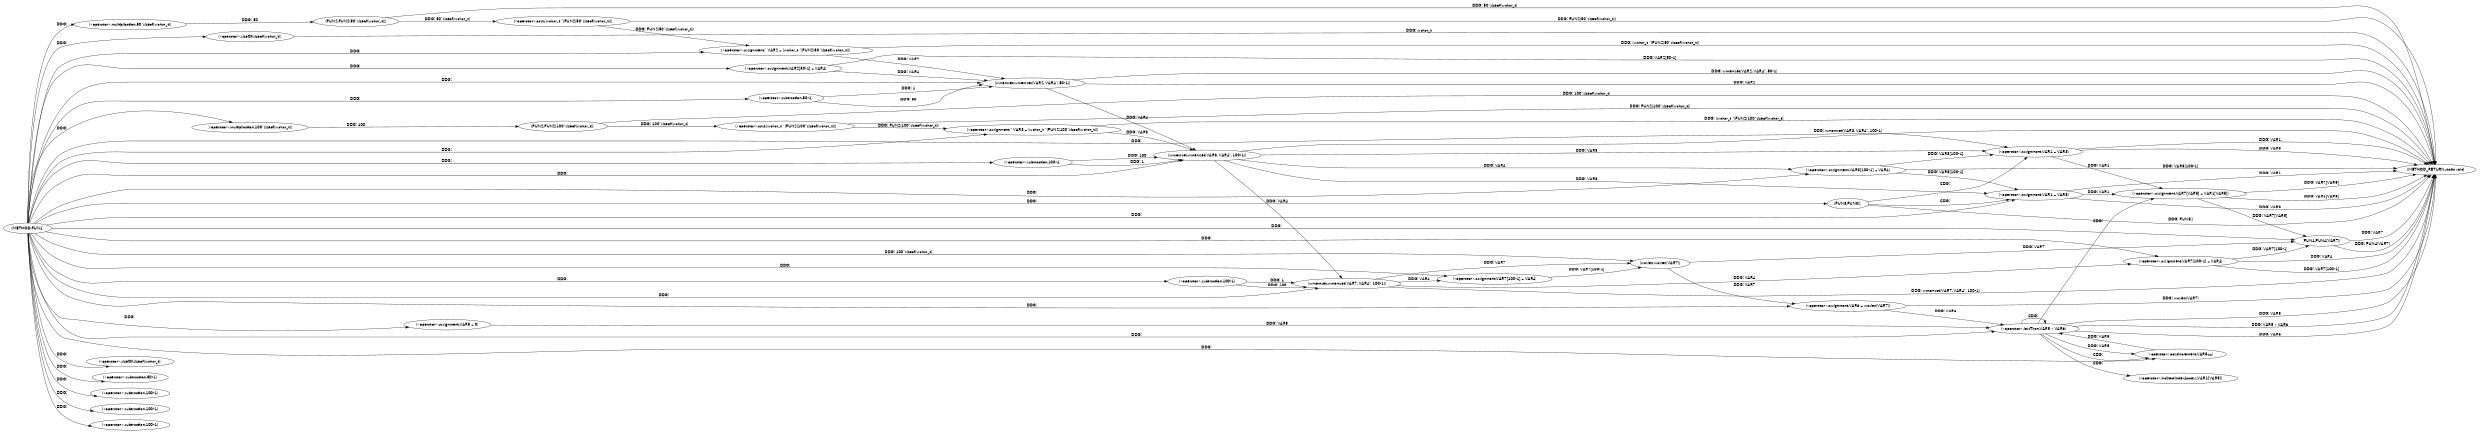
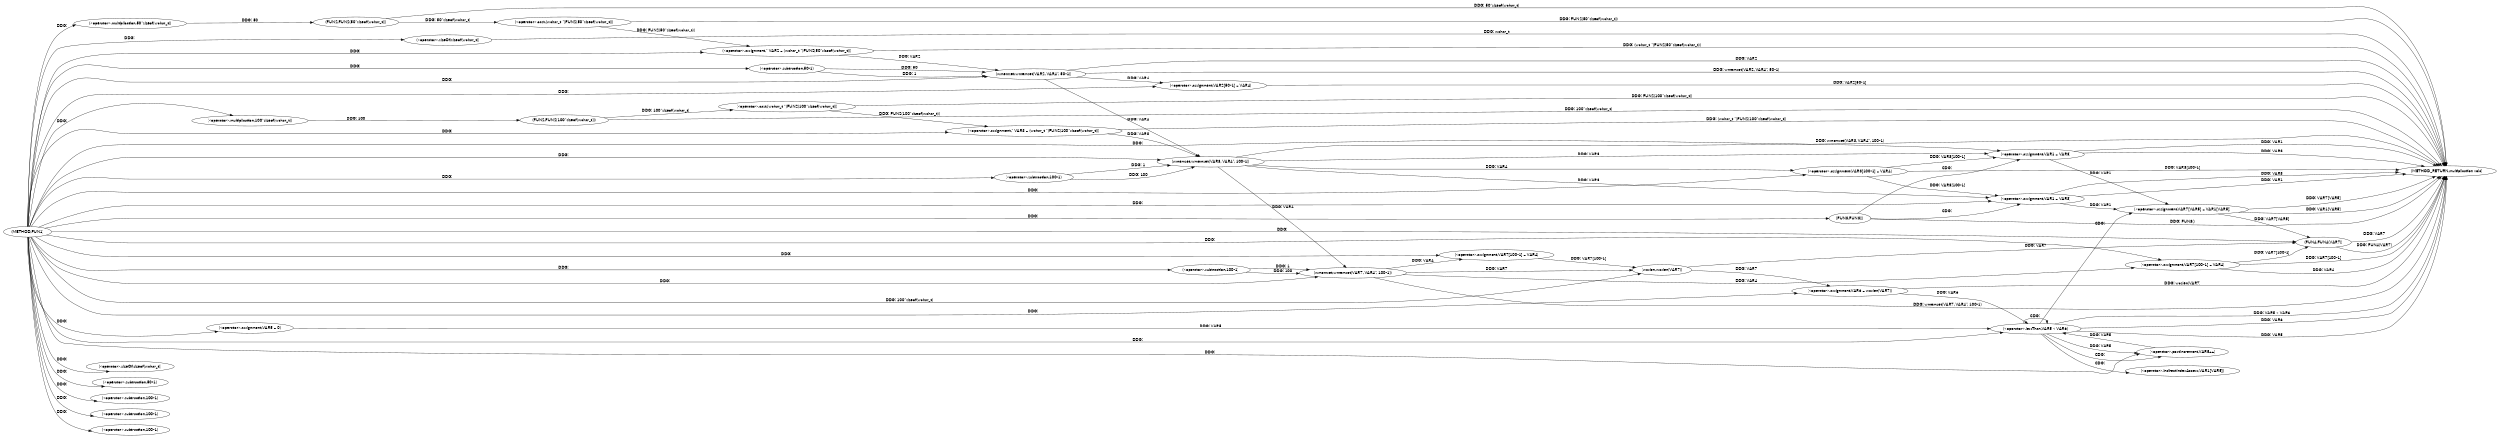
edge "(<operator>.assignment,VAR2[50-1] = VAR4)" -> "(wmemset,wmemset(VAR2, VAR4'', 50-1))": reversed
node "(METHOD_RETURN,static void)": label "(METHOD_RETURN,static void)" -> "(METHOD_RETURN,multiplication void)"
